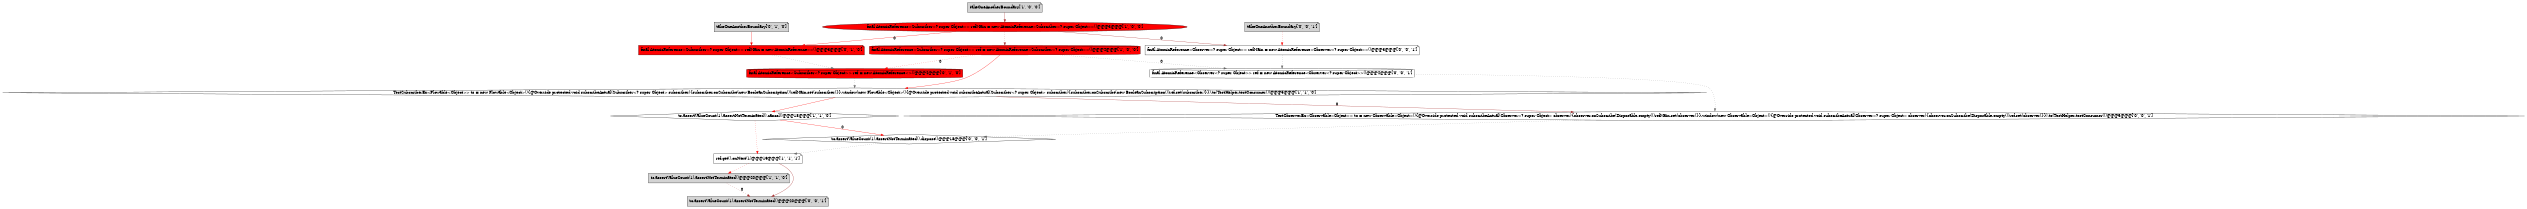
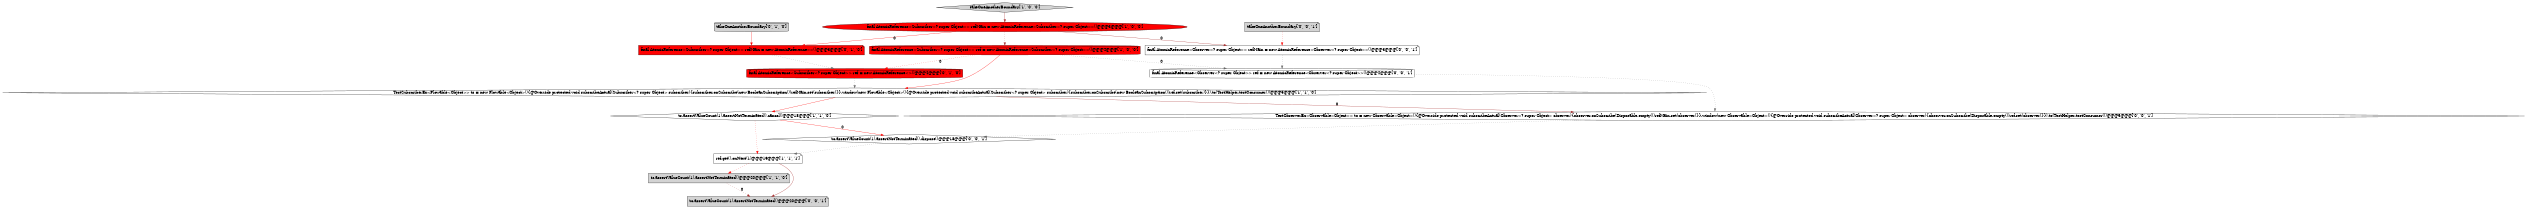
node "takeOneAnotherBoundary['1', '0', '0']": shape note -> diamond
node "takeOneAnotherBoundary['0', '1', '0']": shape note -> cylinder
